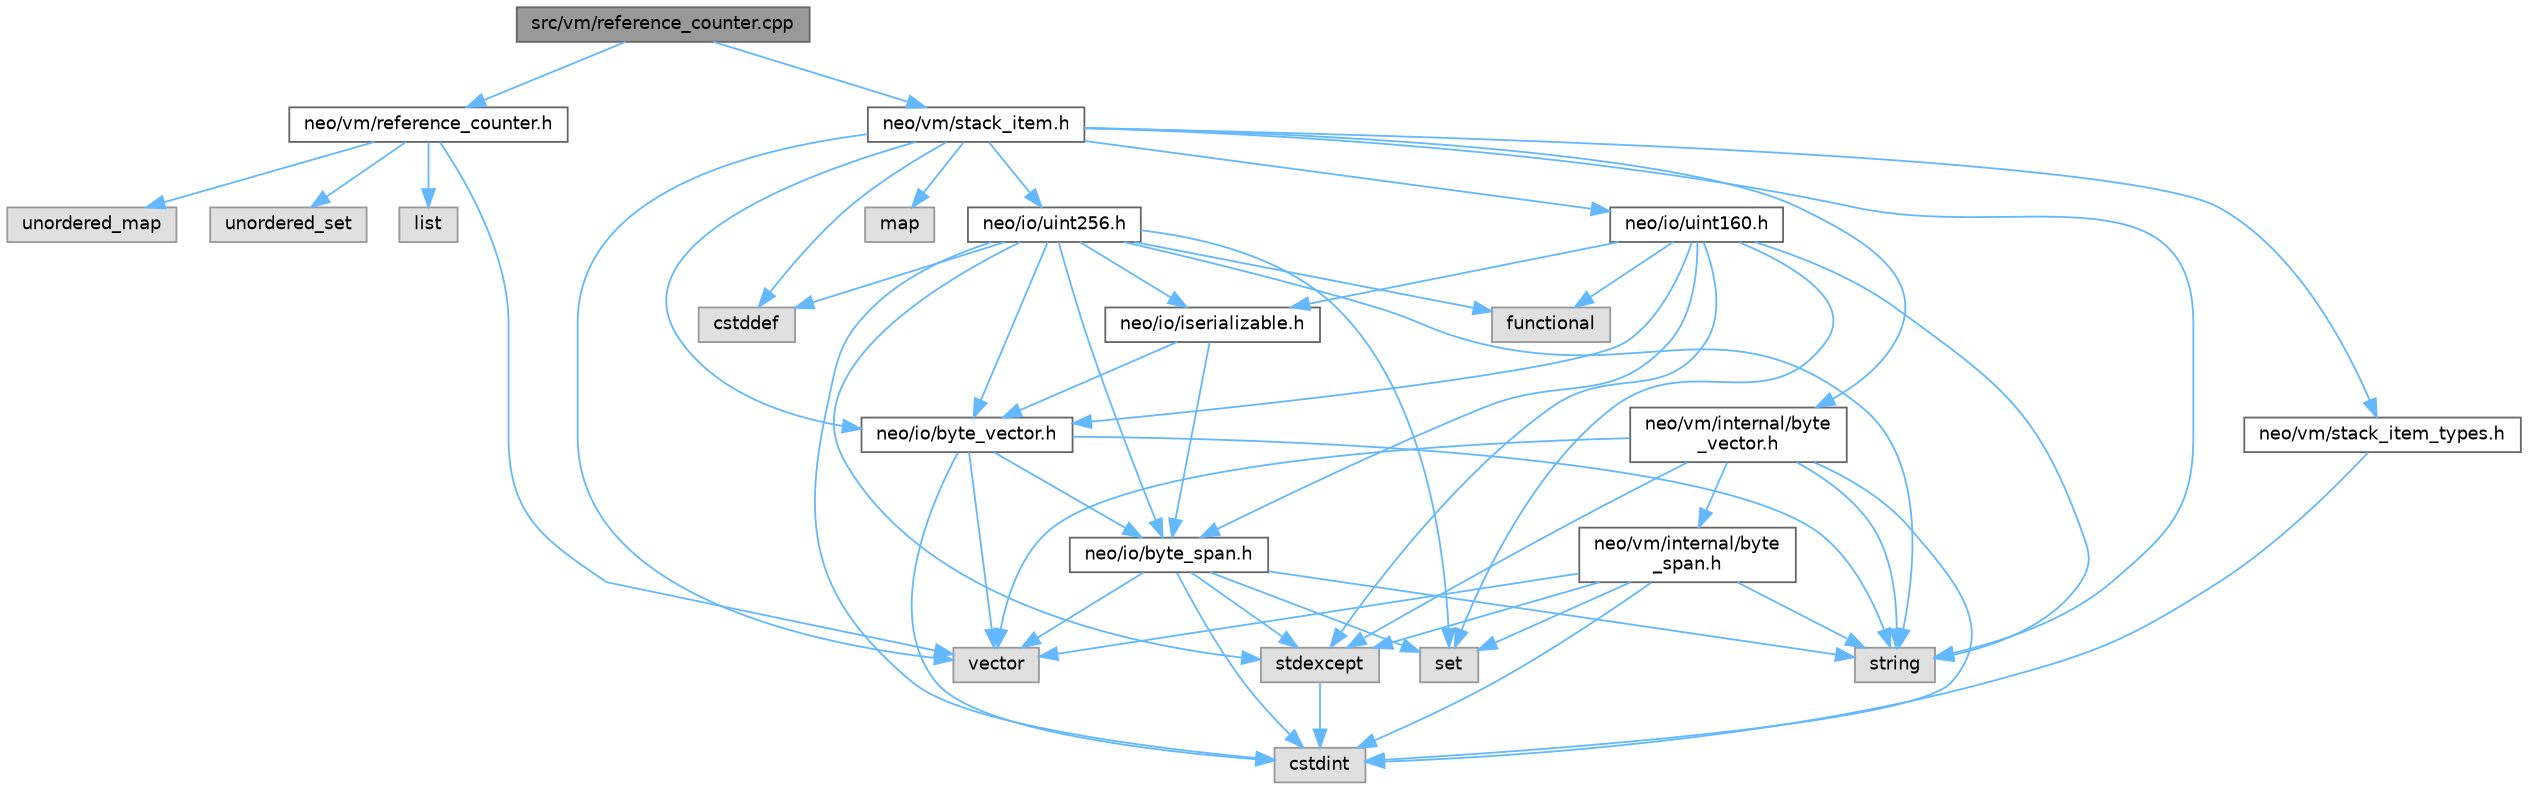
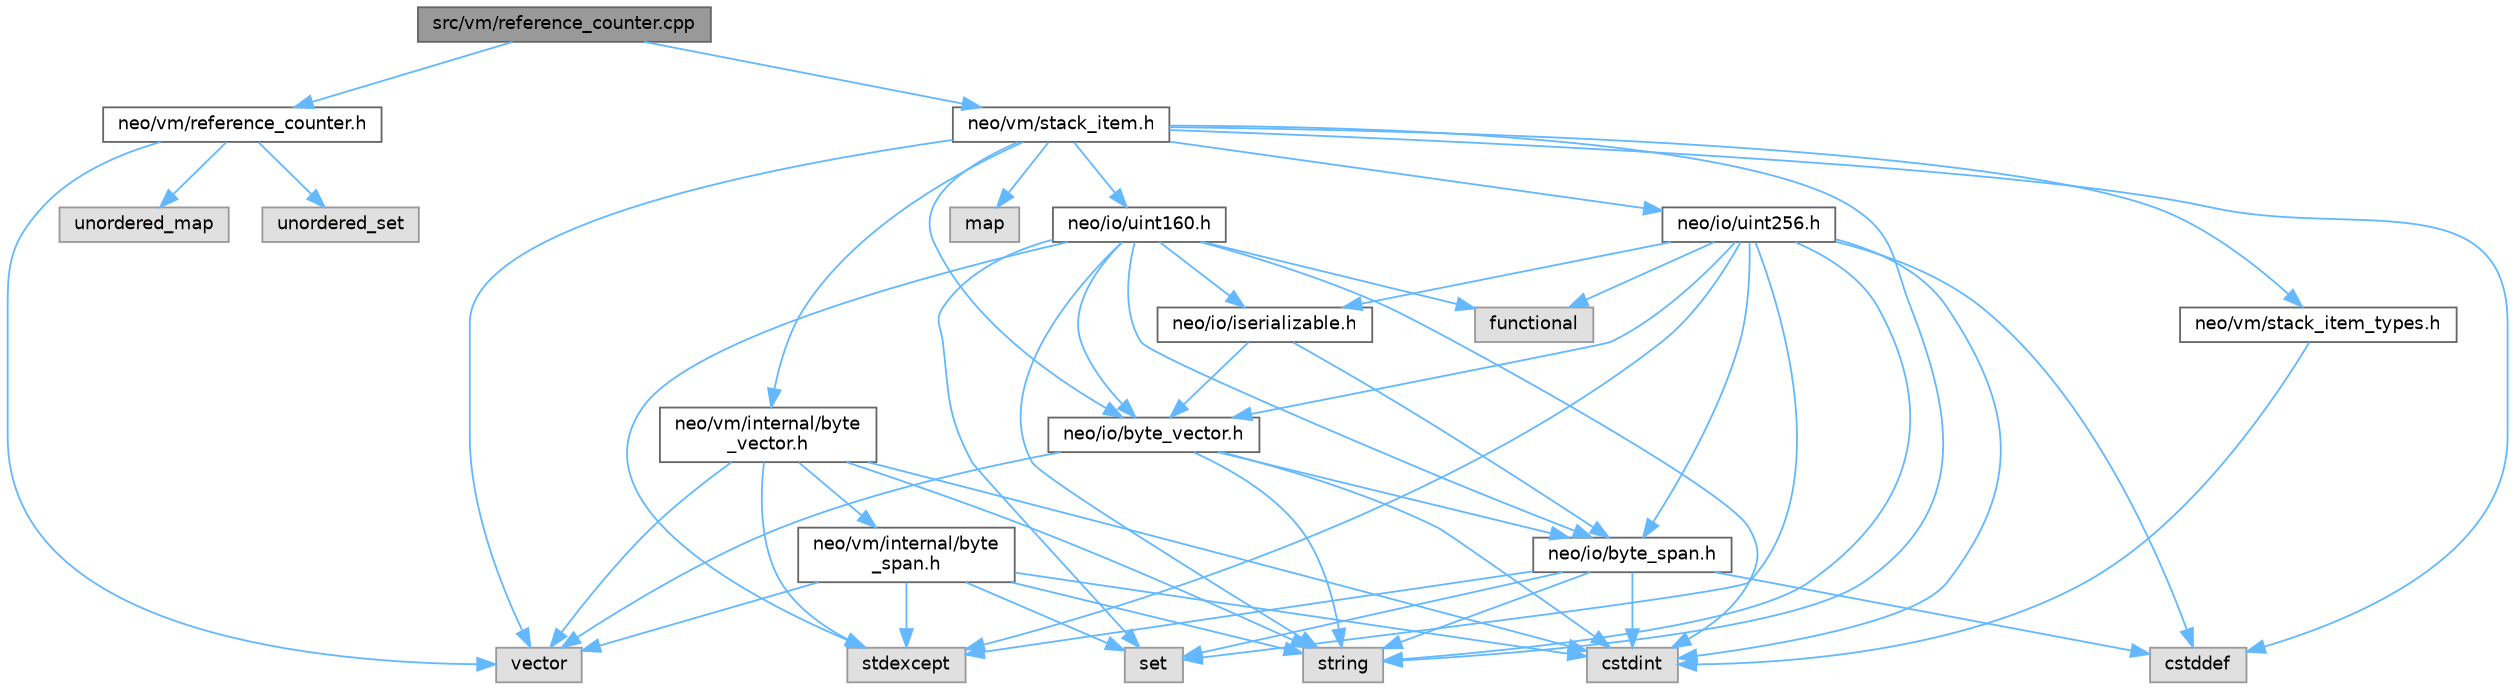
node "list": removed
edge "neo/io/byte_span.h" -> "vector": now "neo/io/byte_span.h" -> "cstddef"
edge "stdexcept" -> "cstdint": now "neo/io/uint160.h" -> "cstdint"
